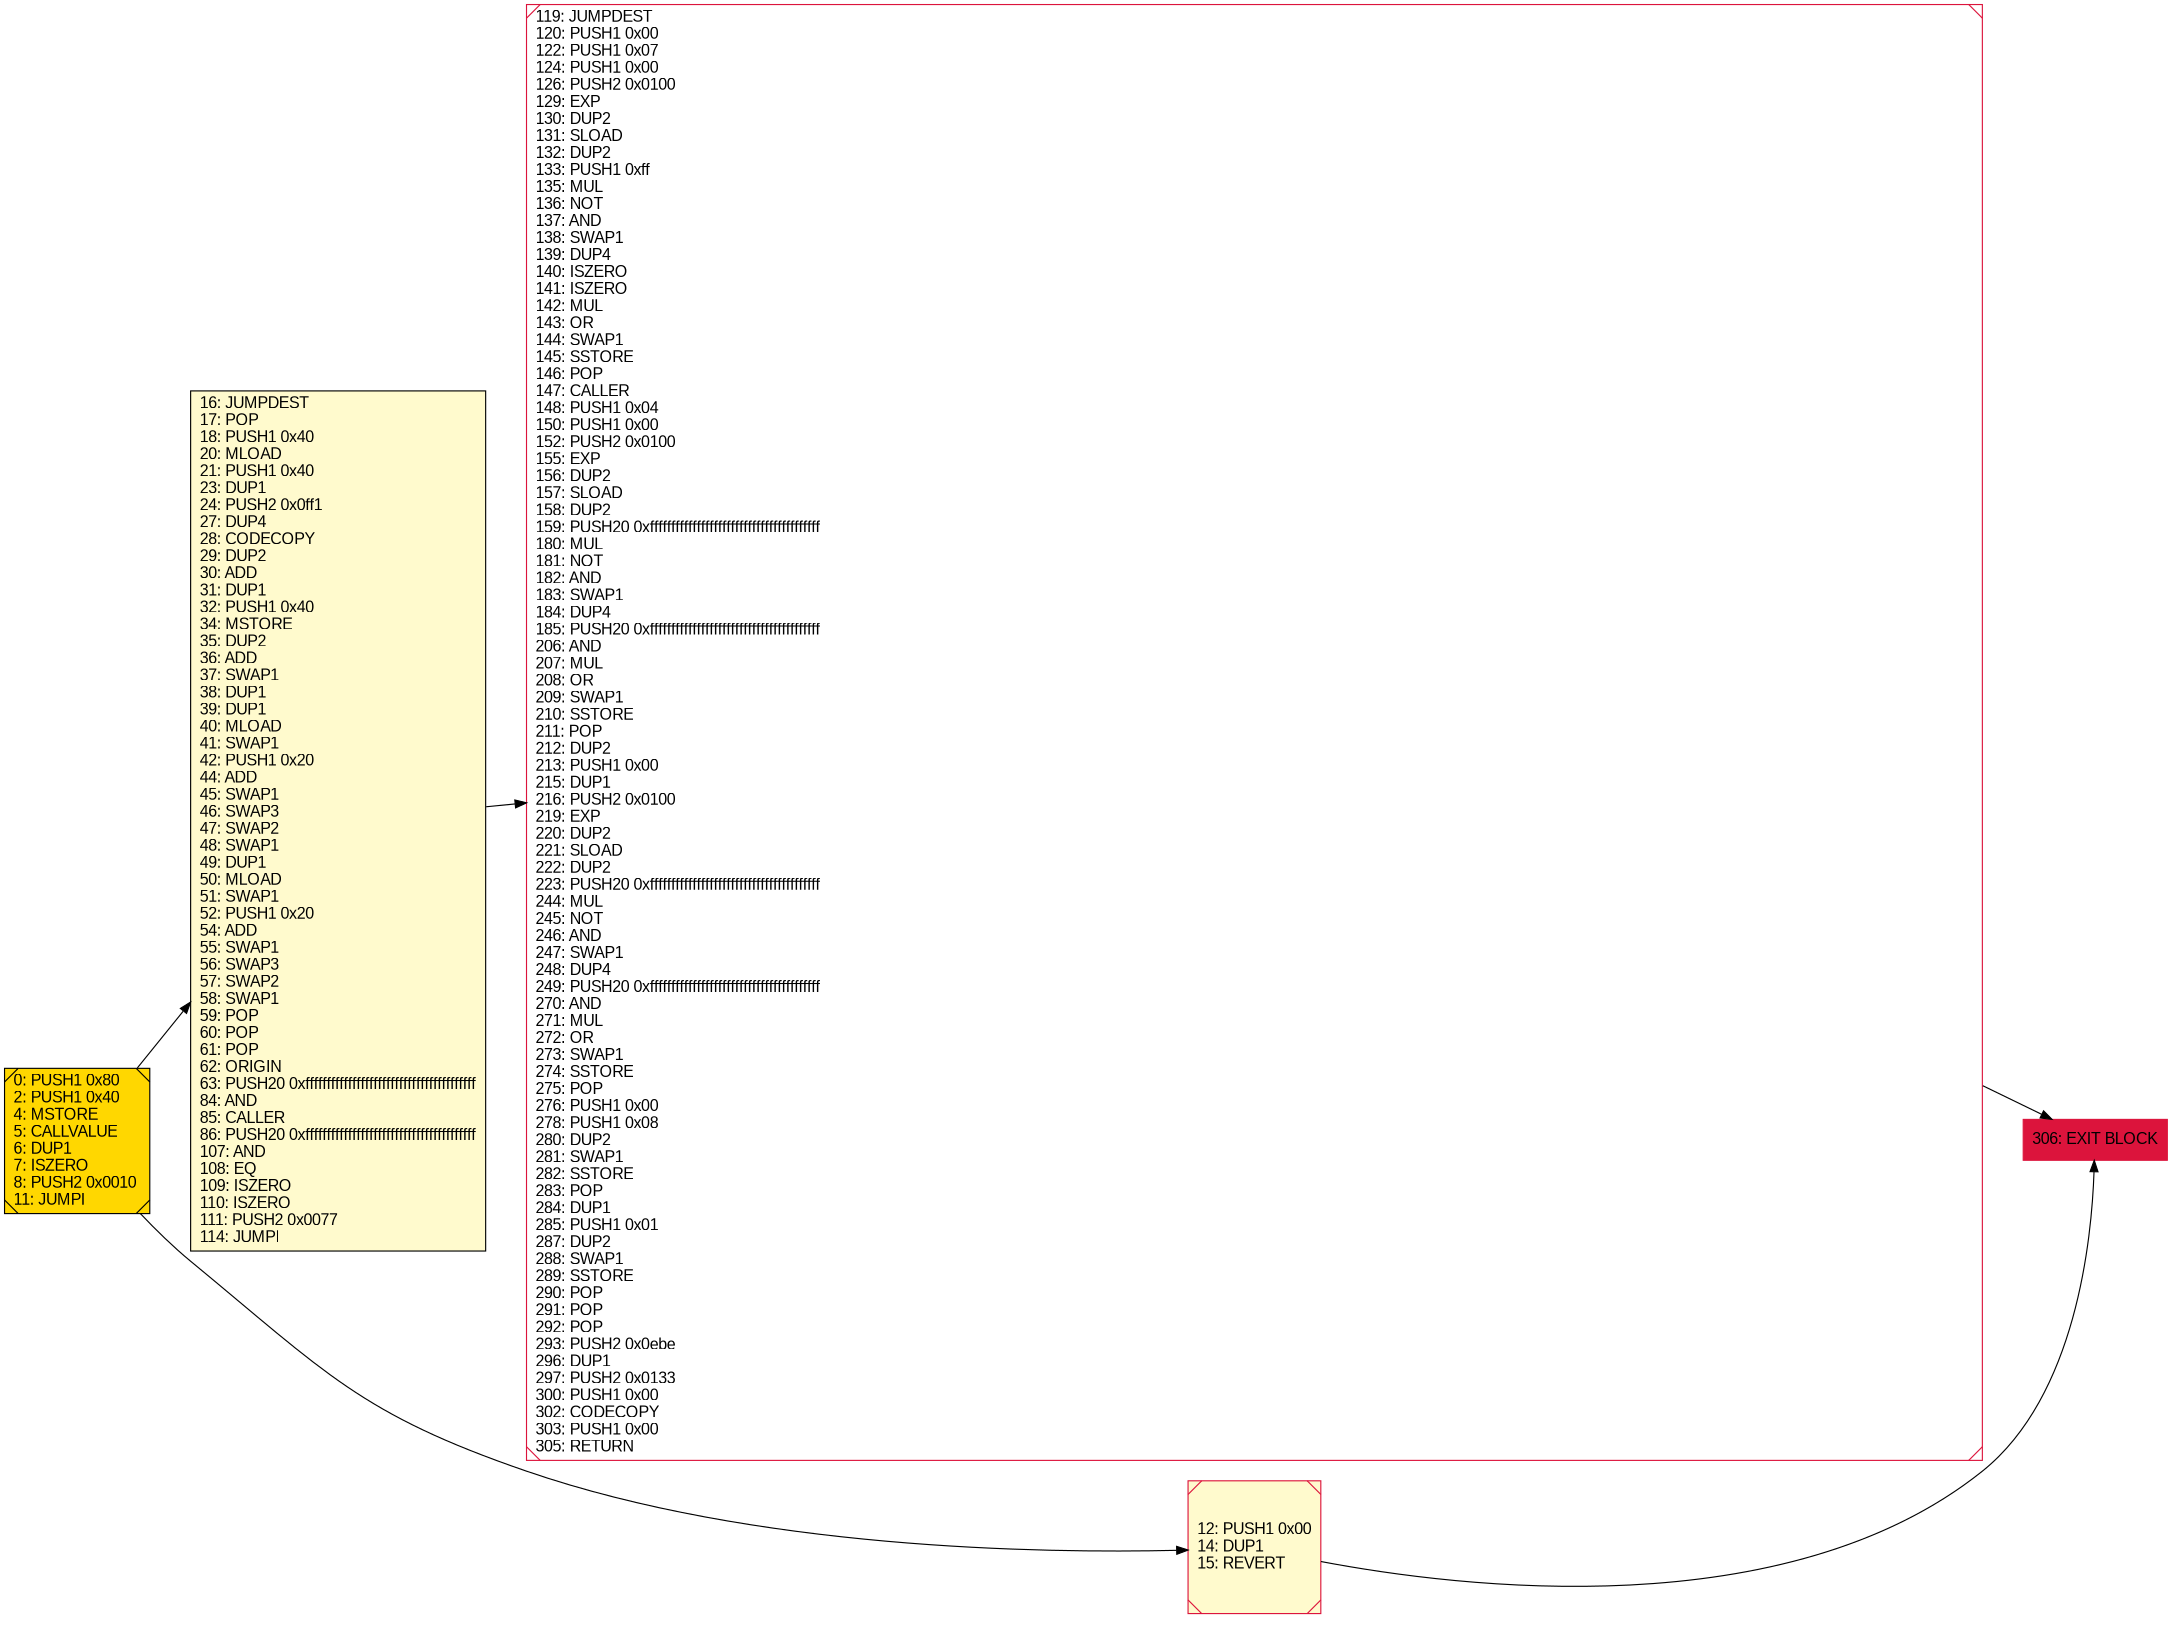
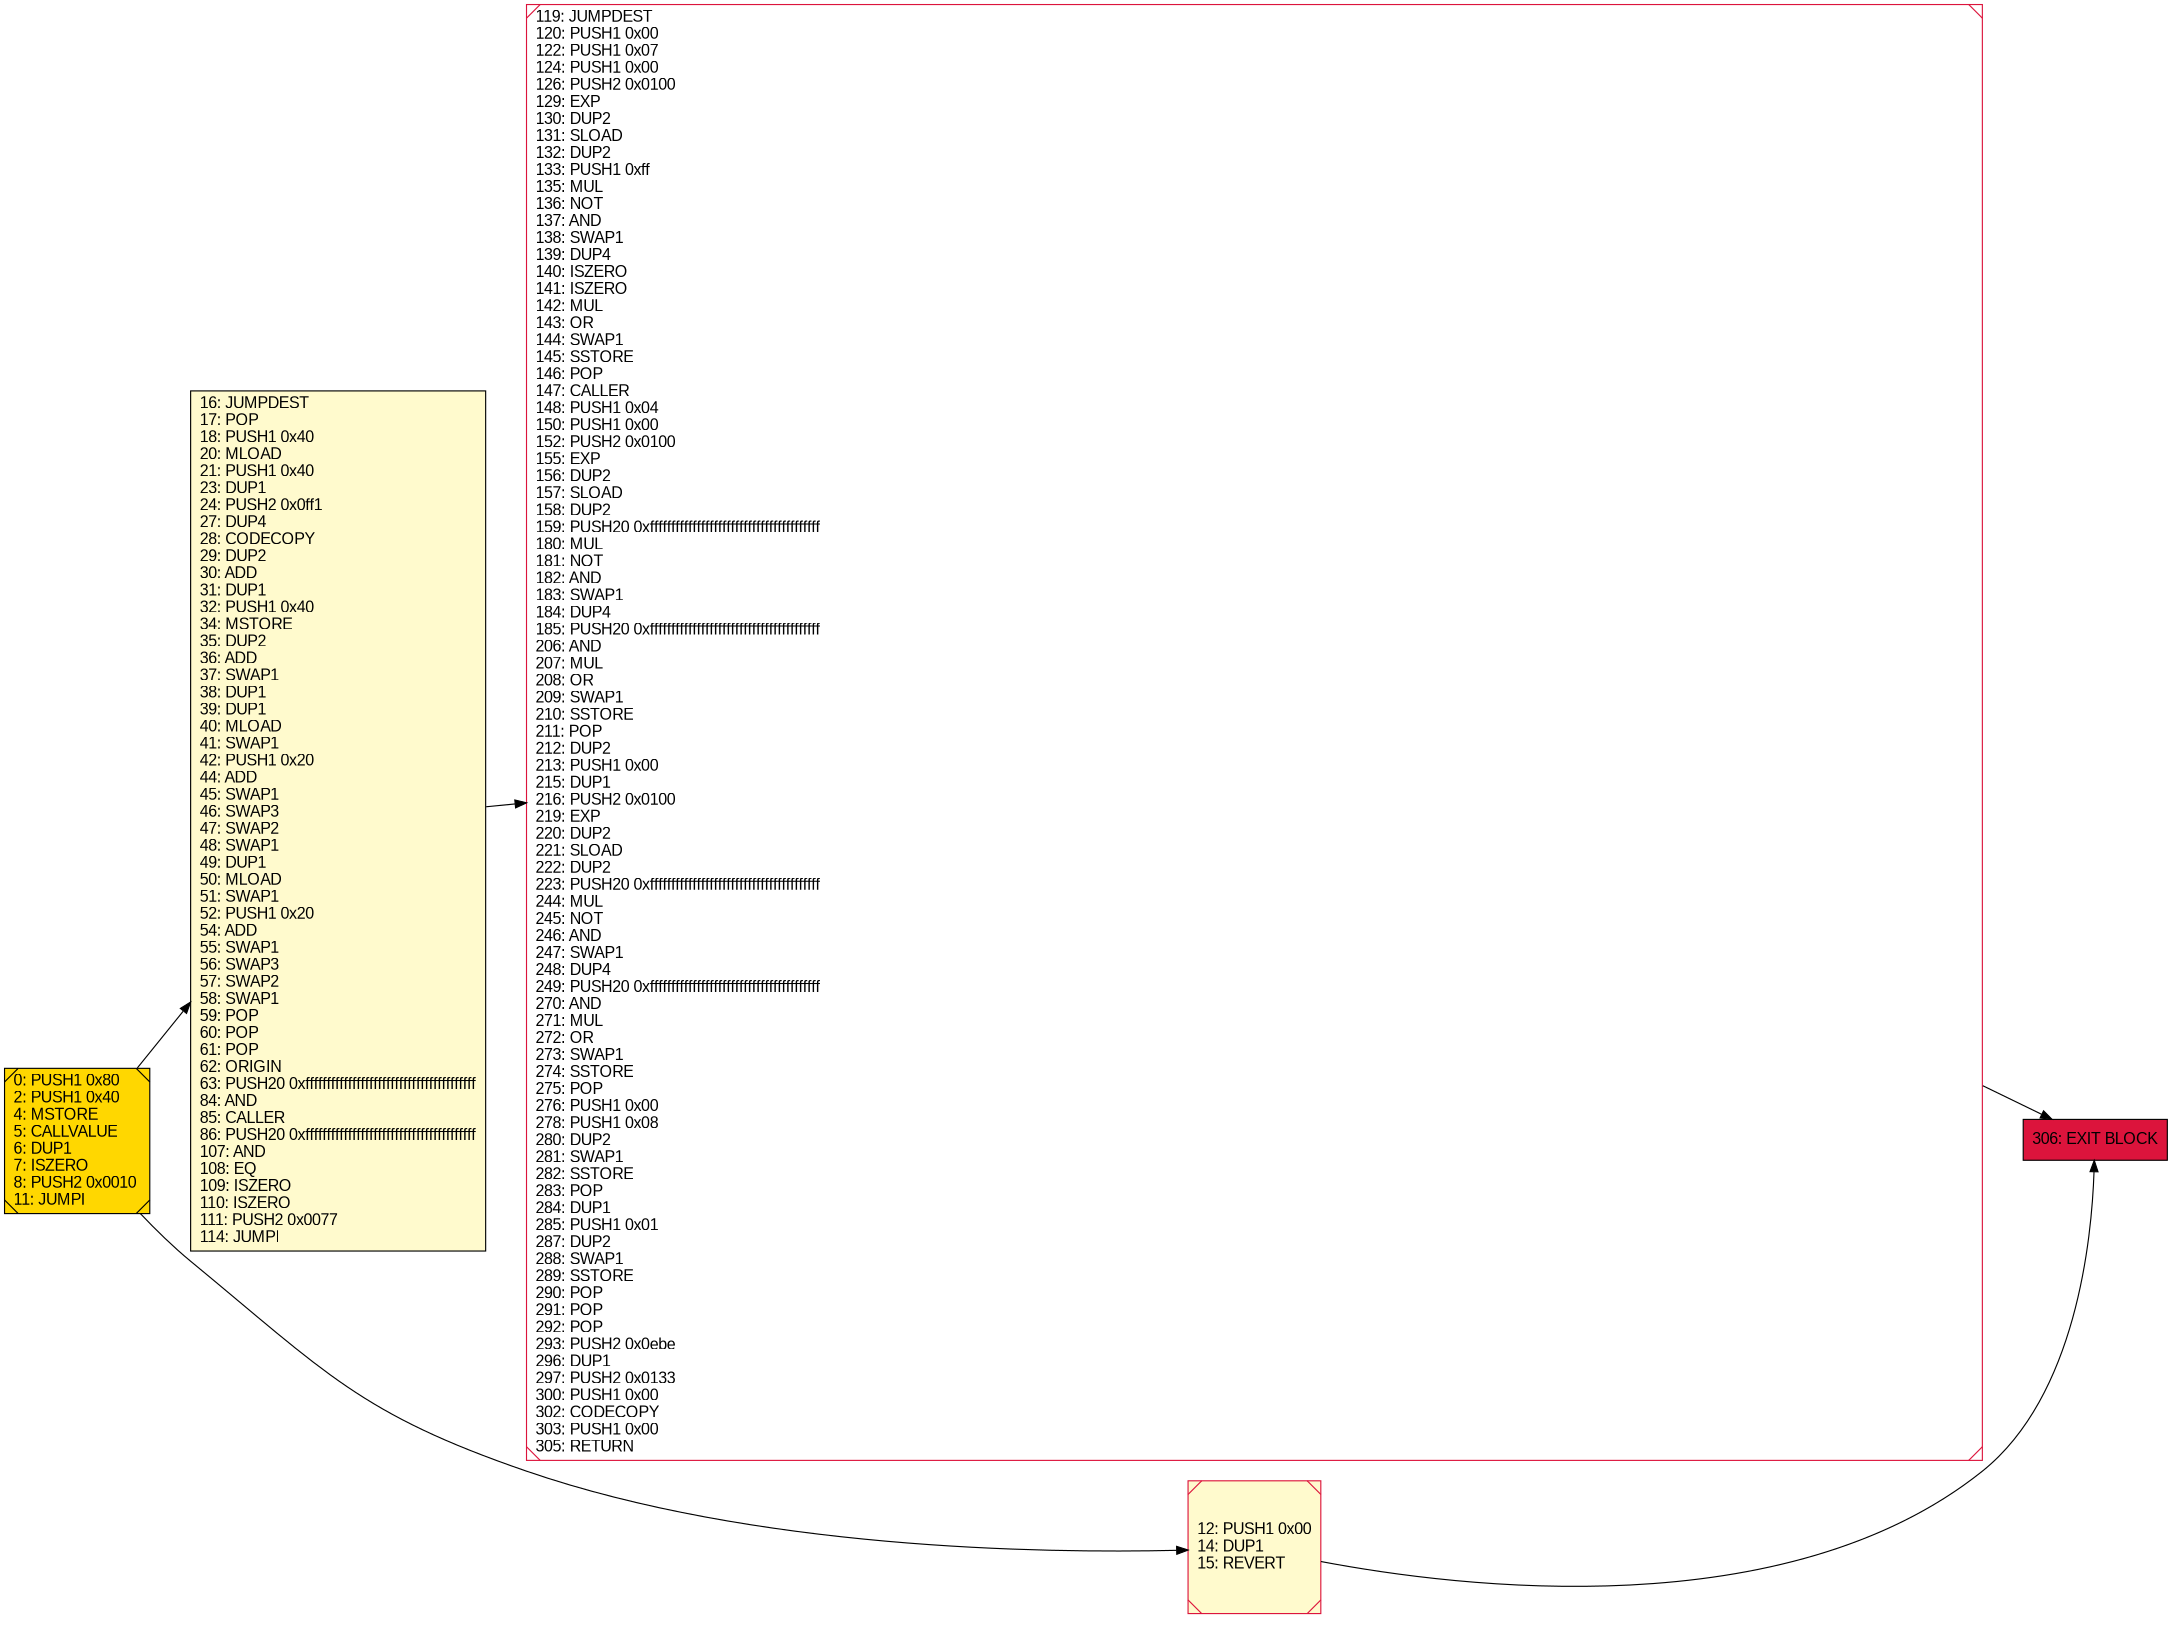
node "306: EXIT BLOCK": color crimson -> black
